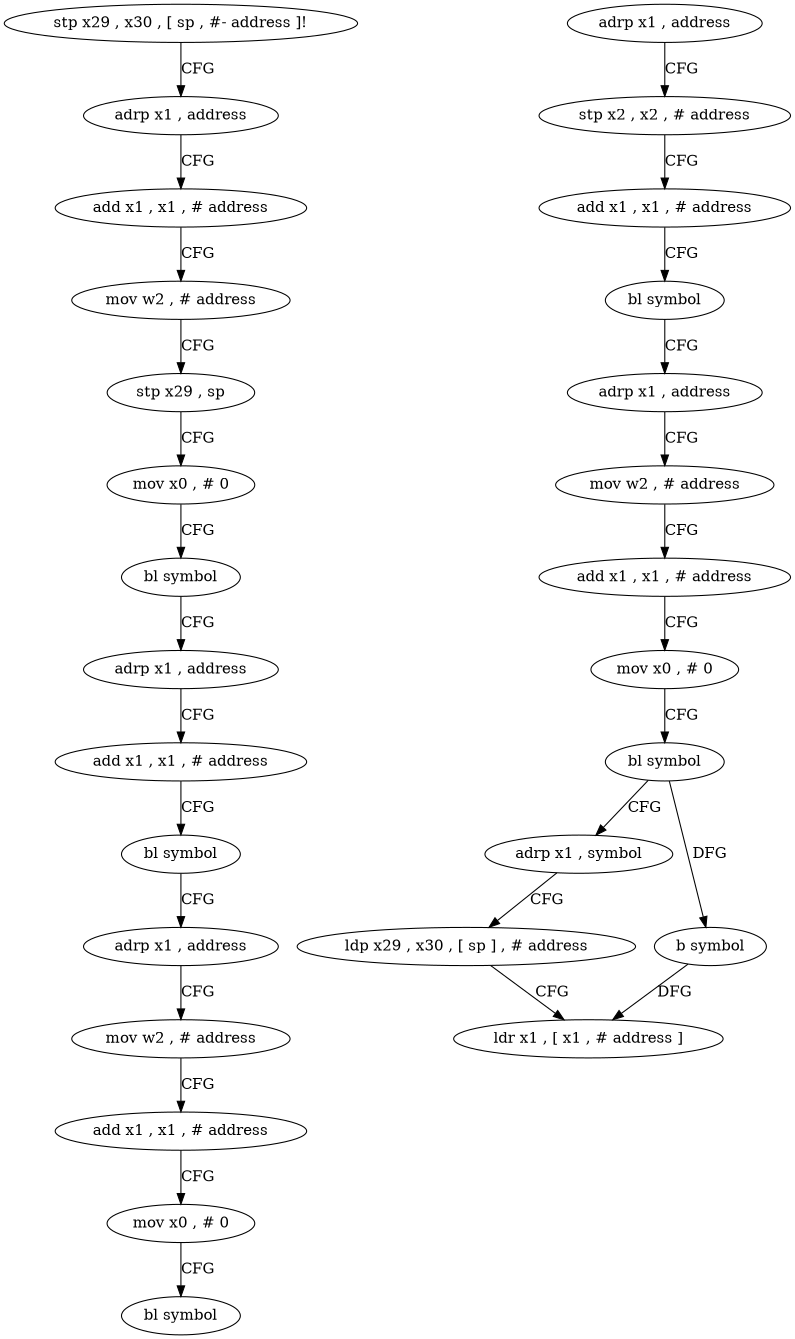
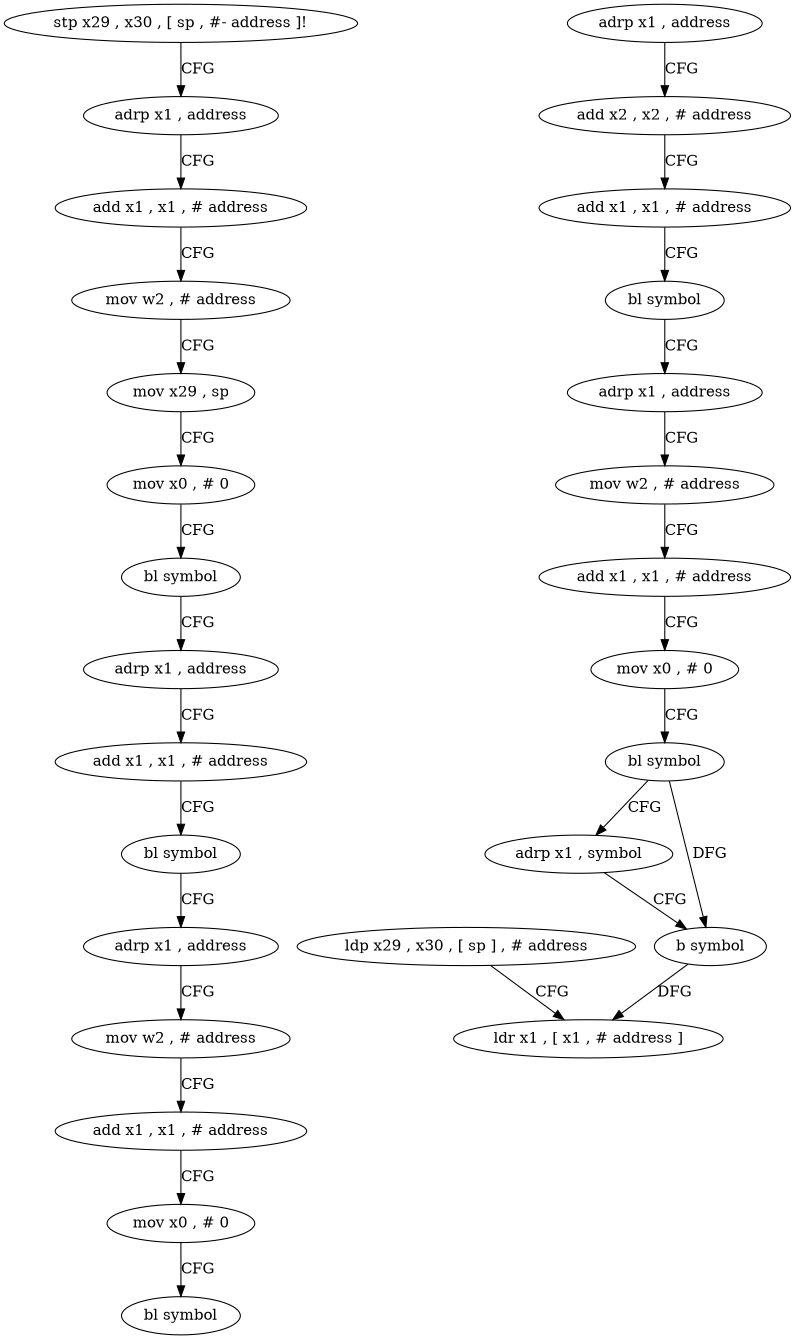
node "stp x2 , x2 , # address": label "stp x2 , x2 , # address" -> "add x2 , x2 , # address"
node "stp x29 , sp": label "stp x29 , sp" -> "mov x29 , sp"
edge "adrp x1 , symbol" -> "ldp x29 , x30 , [ sp ] , # address": now "adrp x1 , symbol" -> "b symbol"
